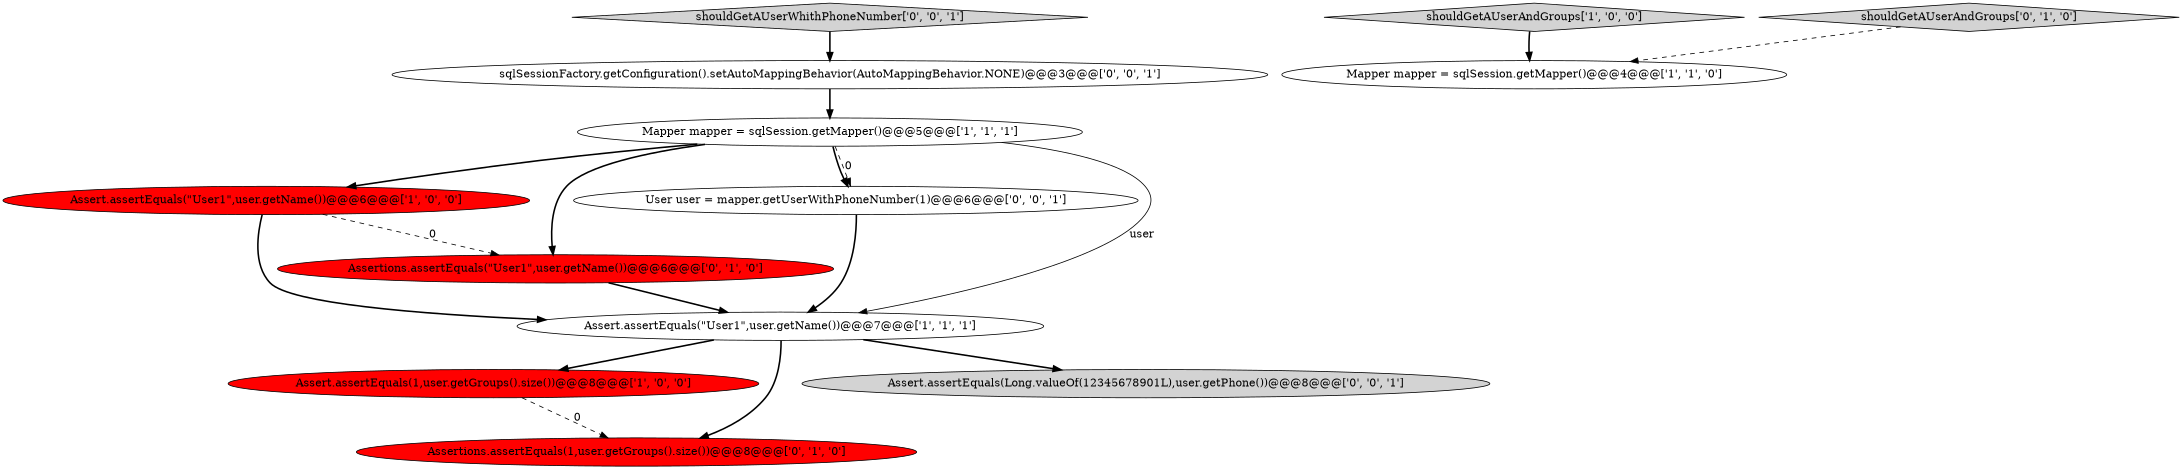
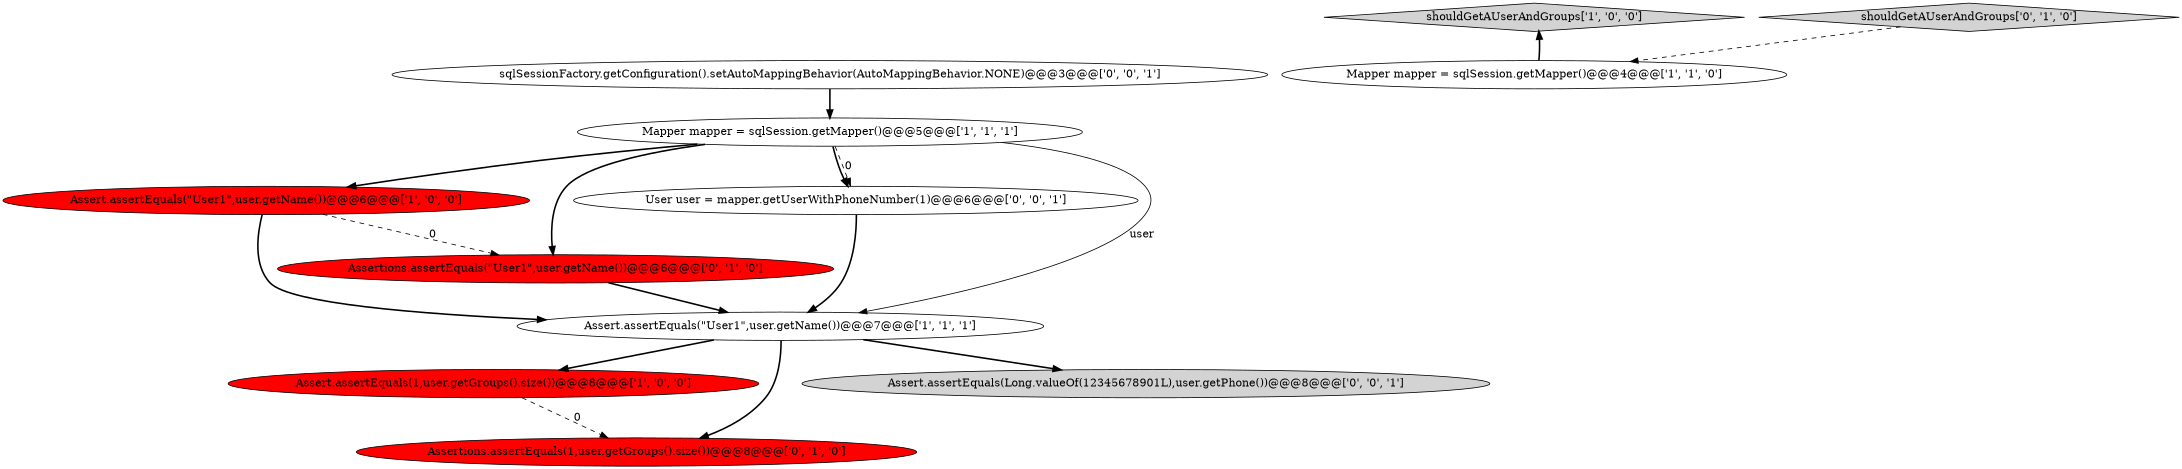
node "shouldGetAUserWhithPhoneNumber['0', '0', '1']": removed
edge "shouldGetAUserAndGroups['1', '0', '0']" -> "Mapper mapper = sqlSession.getMapper()@@@4@@@['1', '1', '0']": reversed
